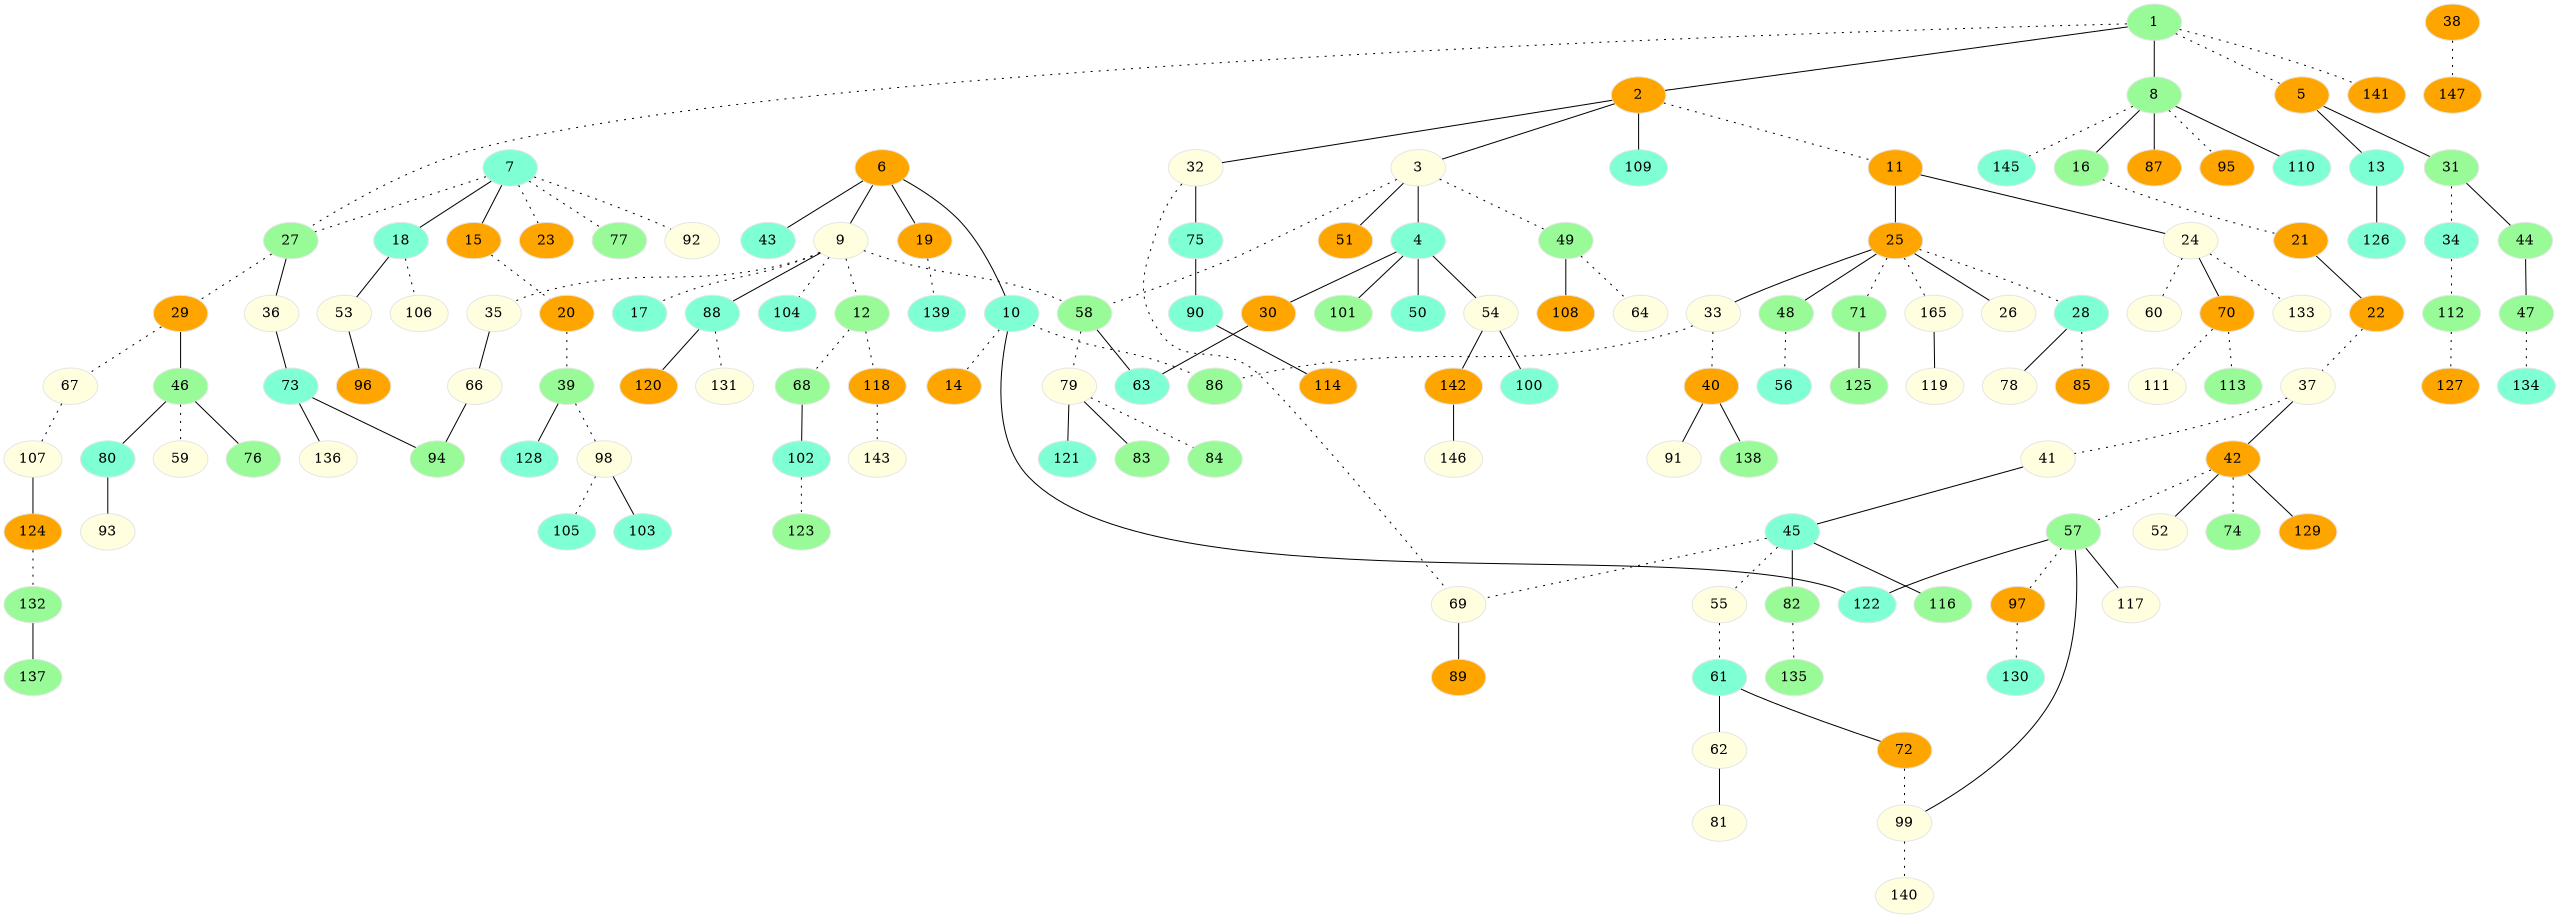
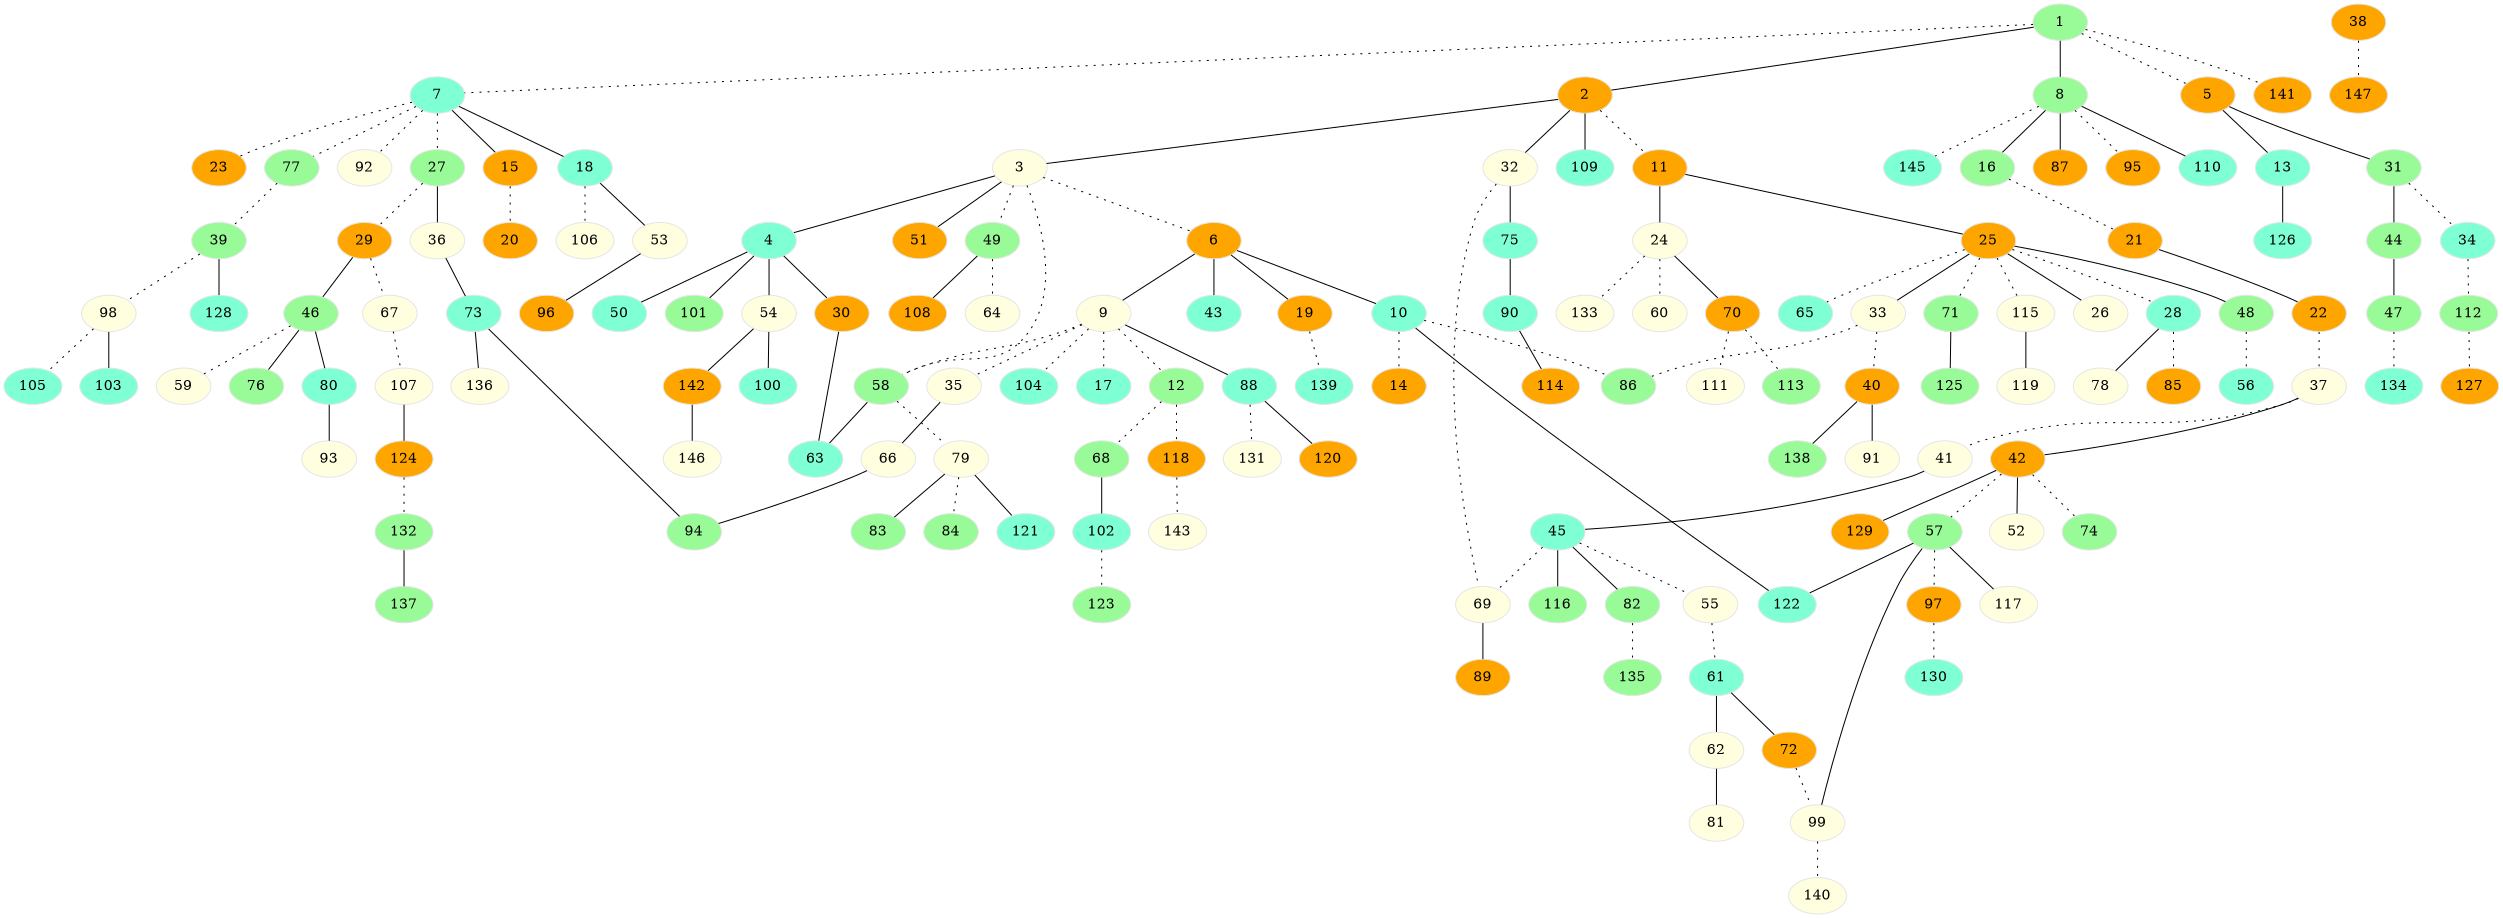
edge "1" -- "27": now "1" -- "7"
edge "3" -- "6": added
node "65": added
node "165": label "165" -> "115"
edge "20" -- "39": now "77" -- "39"
